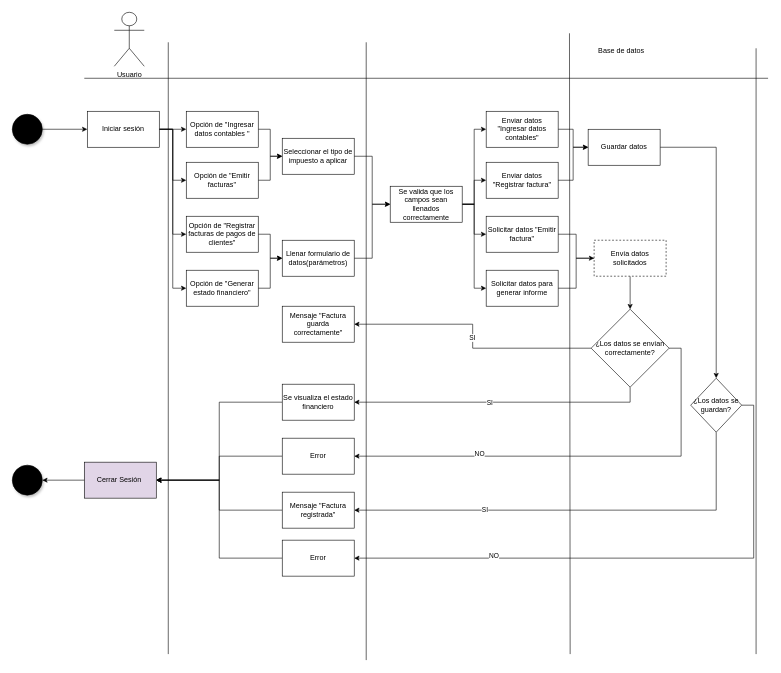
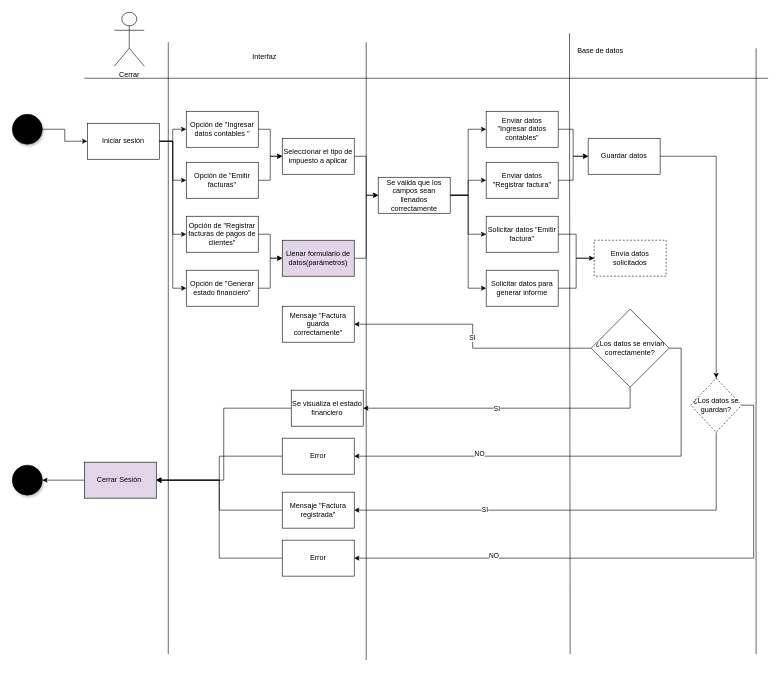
node "Base de datos": moved (621, 51) -> (600, 51)
node "Interfaz": added
node "Usuario": label "Usuario" -> "Cerrar"
node "Iniciar sesión": moved (123, 129) -> (123, 141)
node "Guardar datos": moved (624, 147) -> (624, 156)
node "Se valida que los campos sean llenados correctamente": moved (426, 204) -> (414, 195)
node "Llenar formulario de datos(parámetros)": fillcolor #ffffff -> #e1d5e7
edge "Envía datos solicitados" -> "¿Los datos se envían correctamente?": removed
node "Se visualiza el estado financiero": moved (318, 402) -> (327, 408)
node "¿Los datos se guardan?": style solid -> dashed
